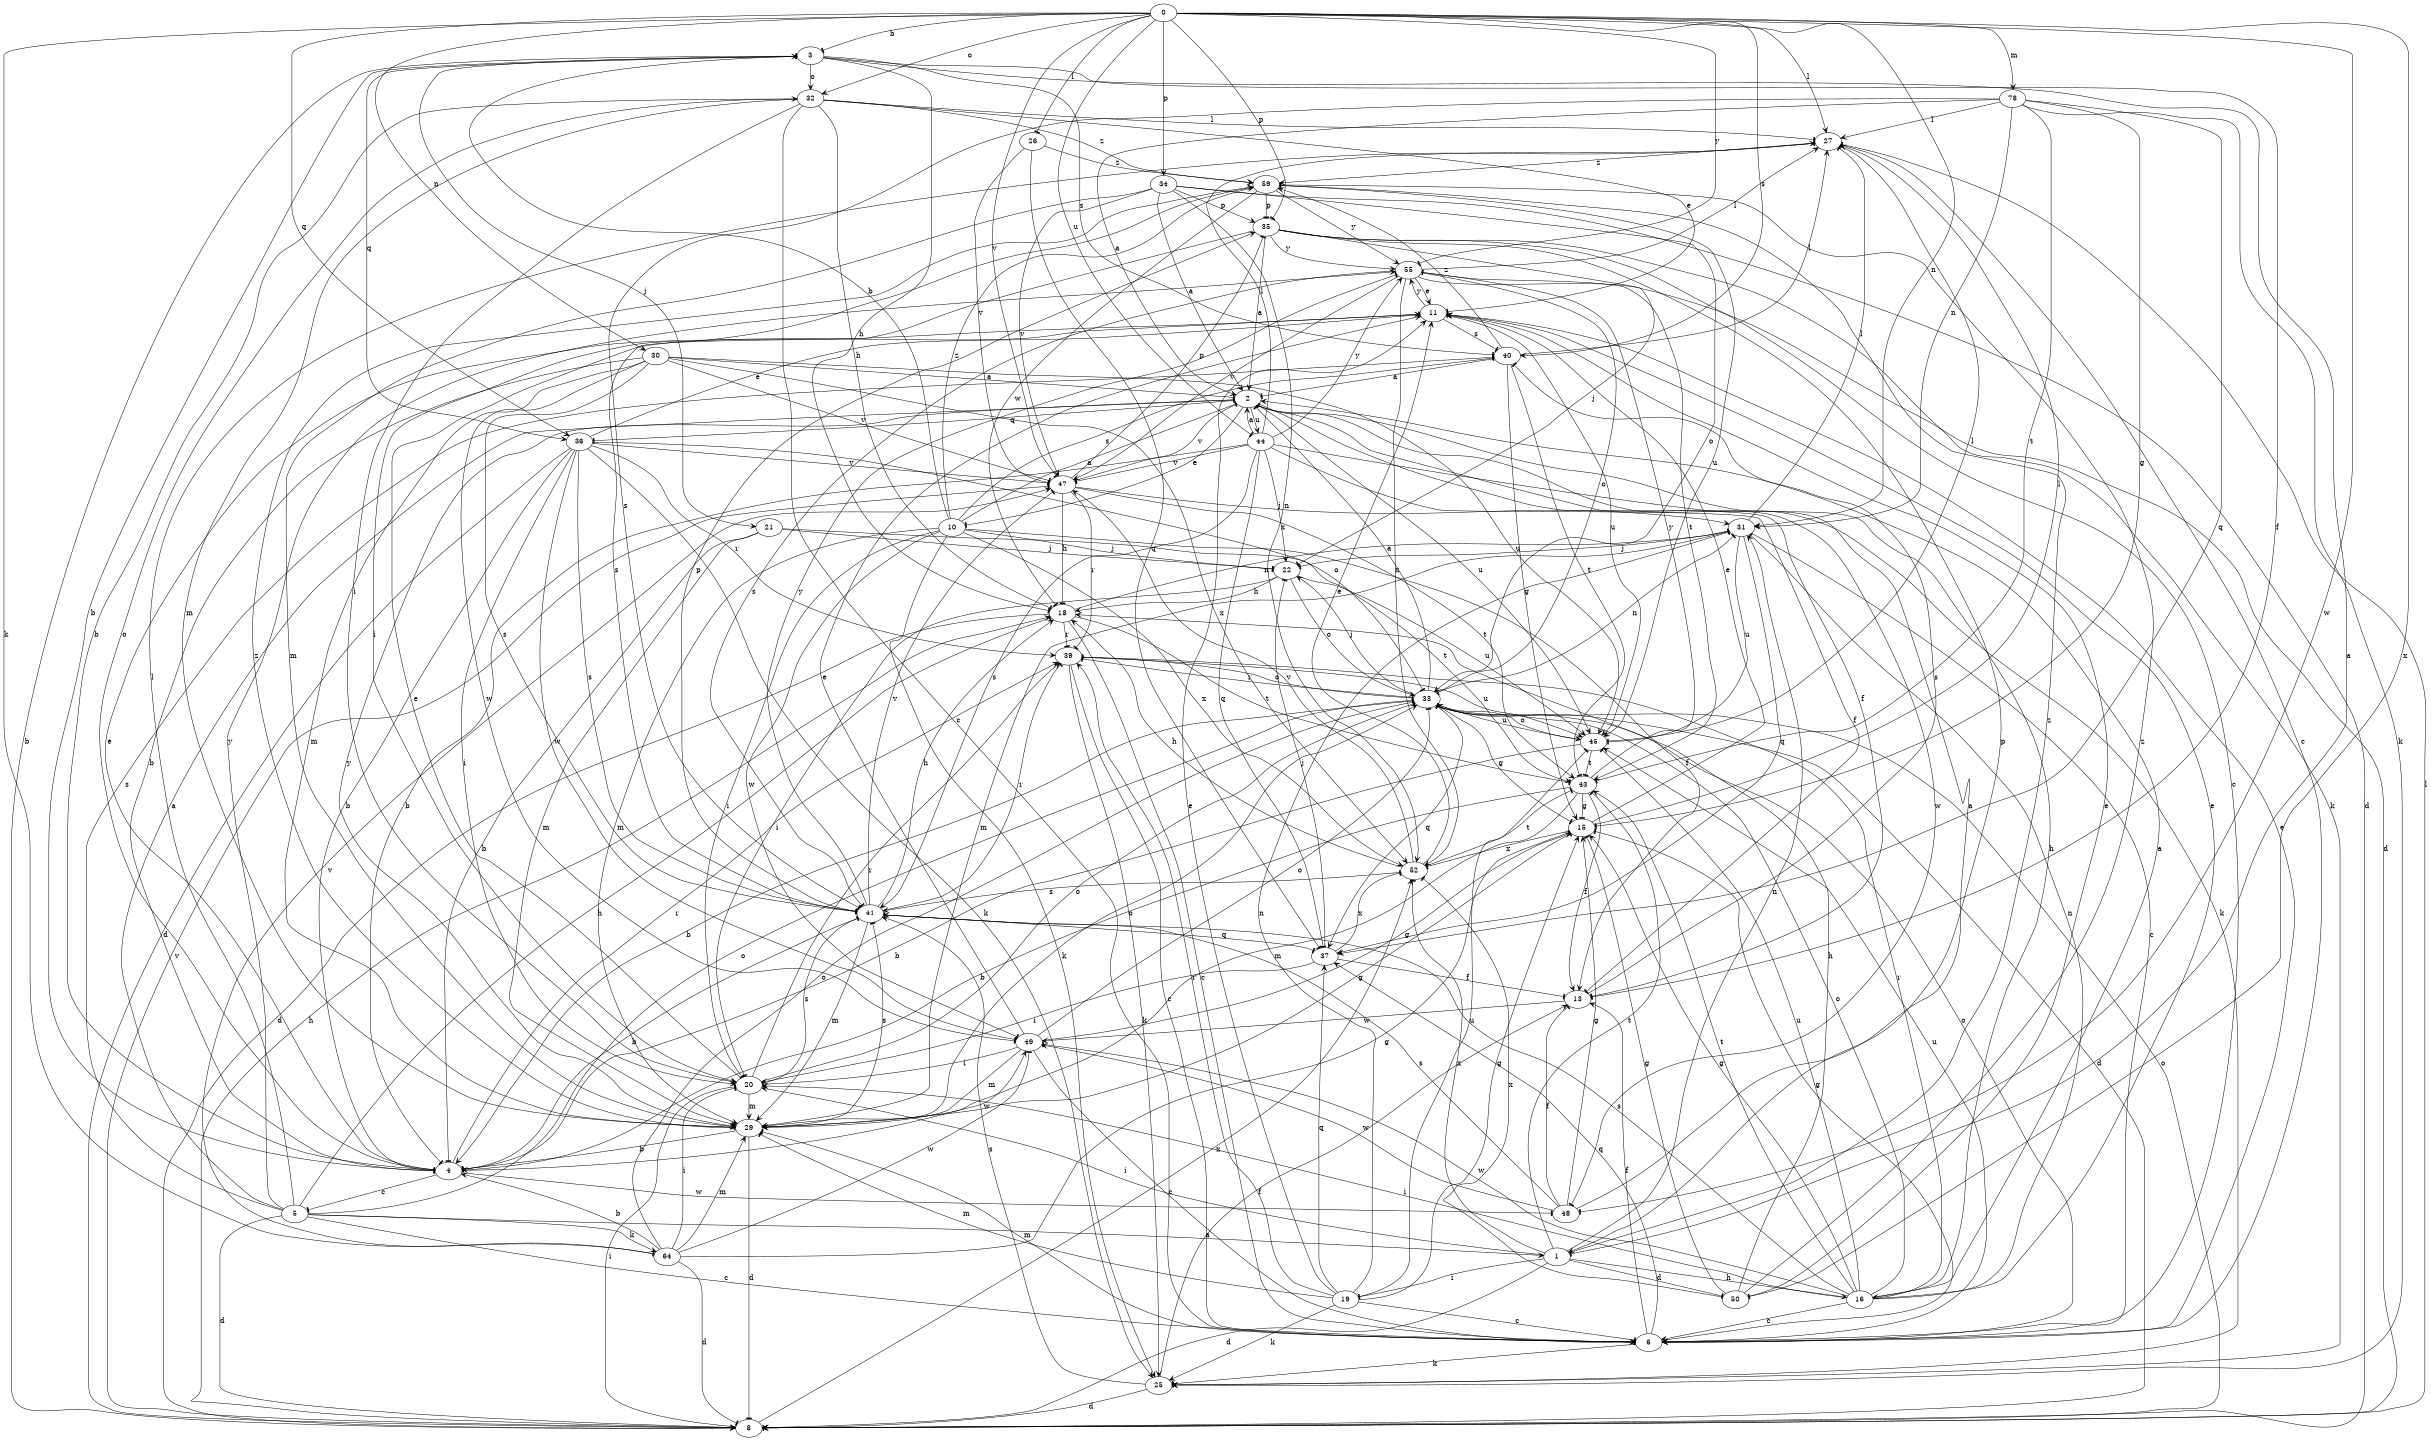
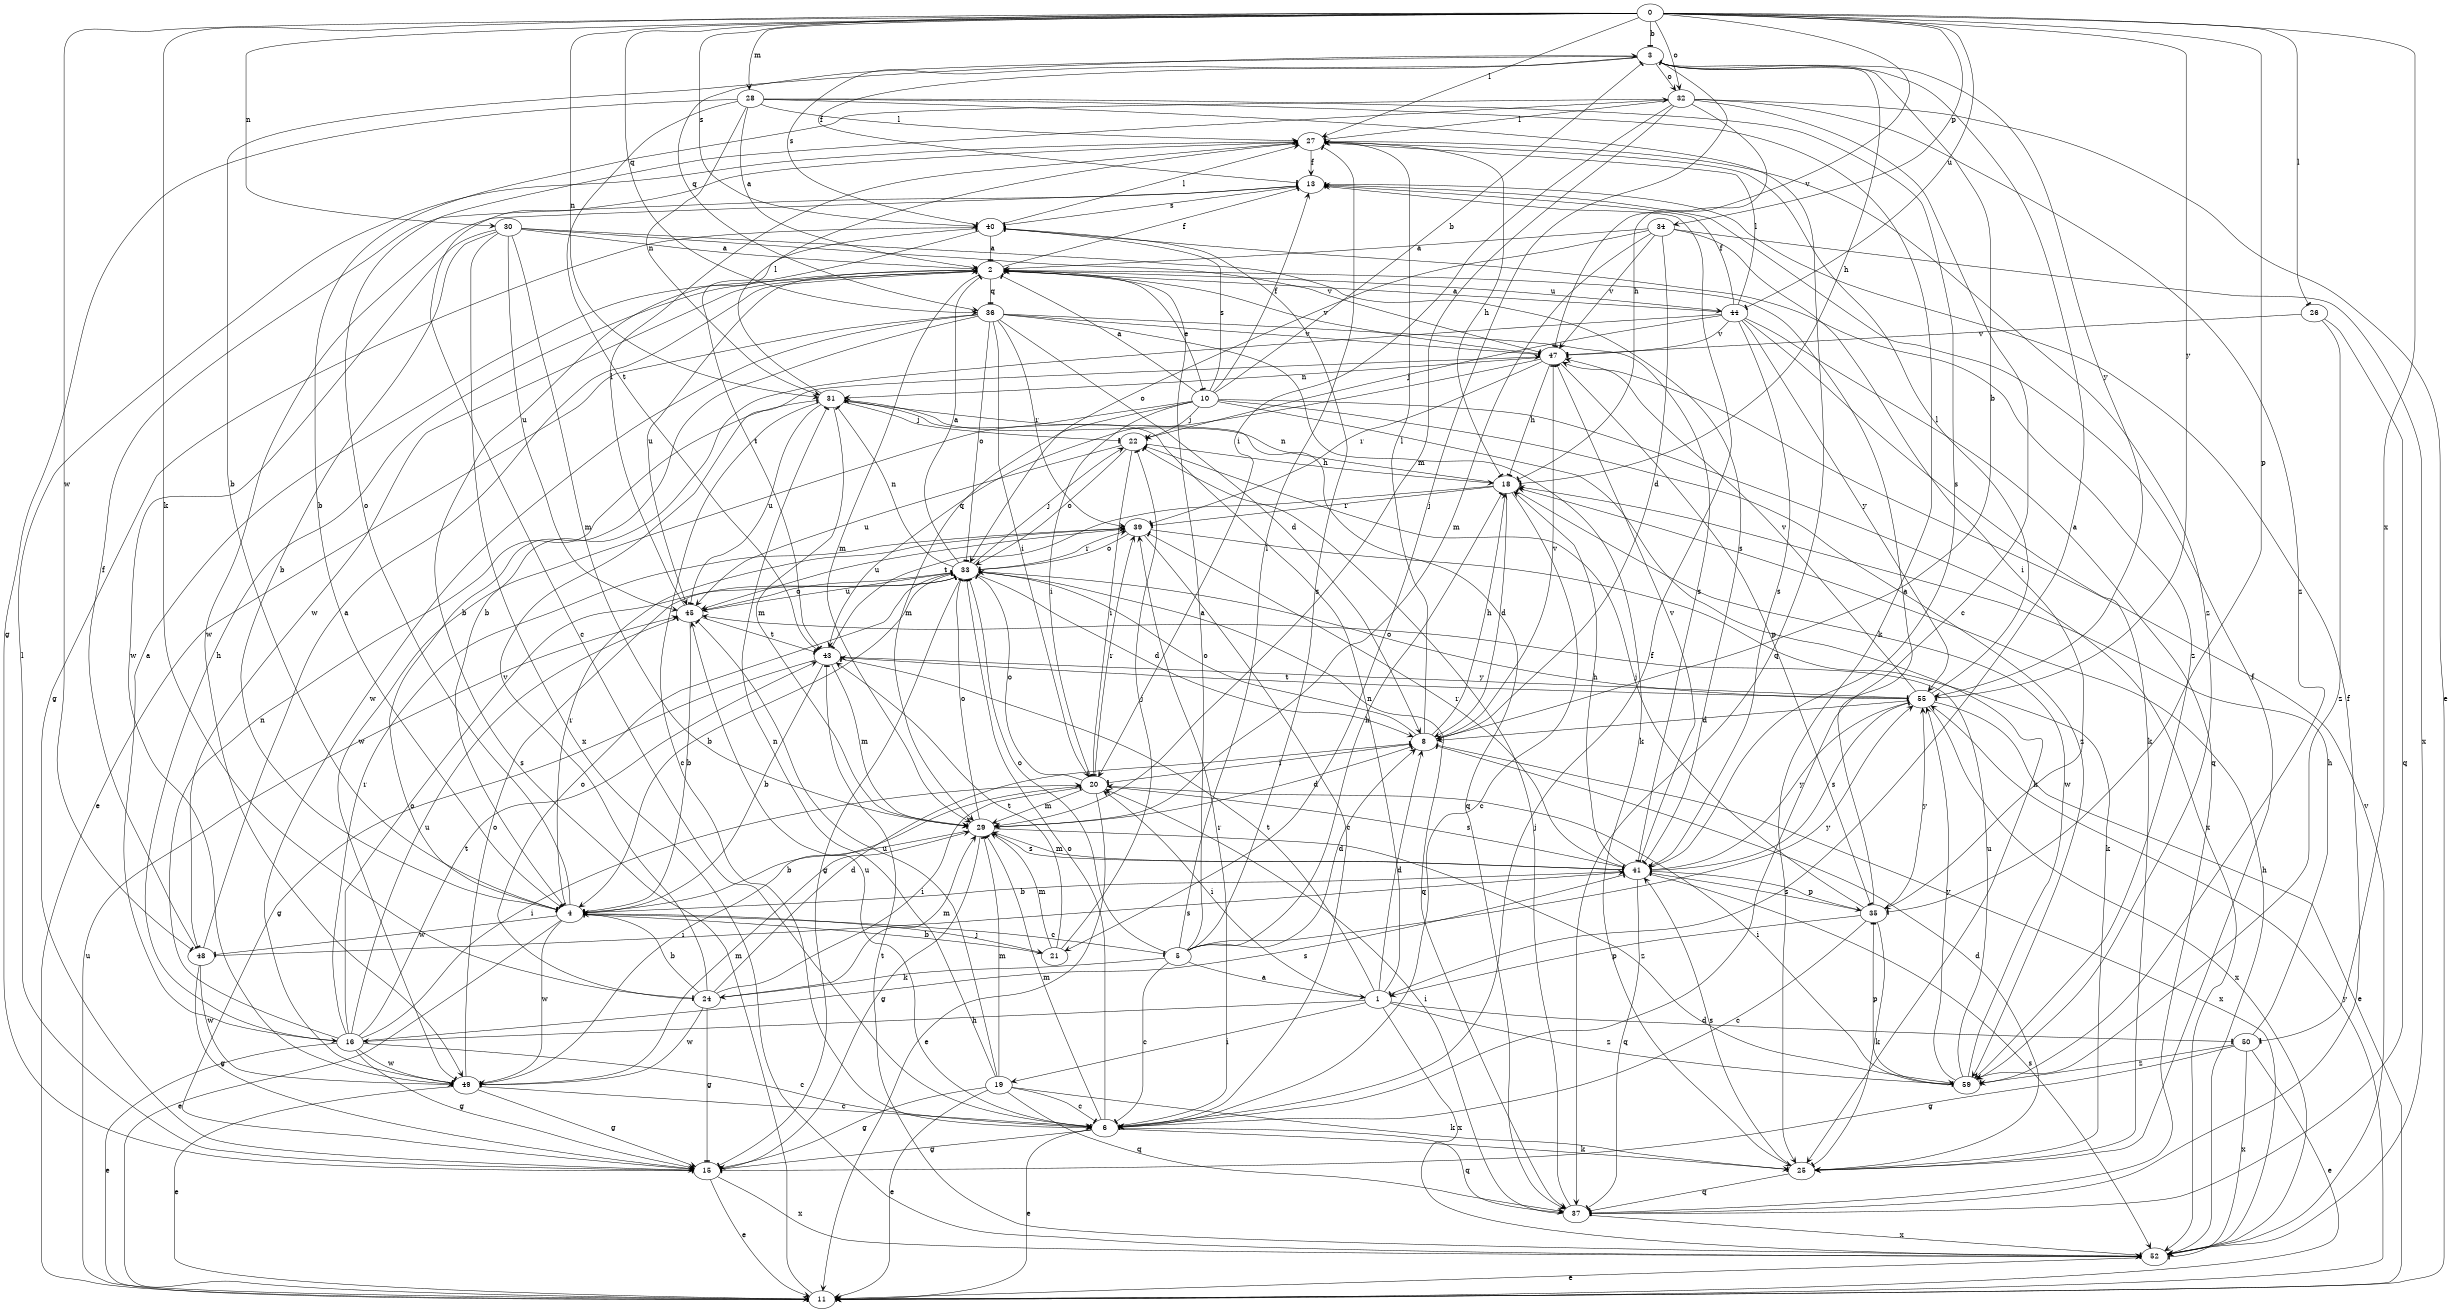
node "78": label "78" -> "28"
edge "34" -> "35": label "p" -> "i"
edge "27" -> "18": added, label "h"
edge "3" -> "55": added, label "y"
edge "47" -> "43": label "t" -> "q"
edge "33" -> "39": arrowhead tee -> vee
edge "45" -> "33": arrowhead vee -> tee
edge "2" -> "29": label "y" -> "m"
edge "15" -> "52": arrowhead tee -> vee
edge "52" -> "41": reversed
edge "43" -> "13": now "27" -> "13"
edge "4" -> "21": added, label "j"
edge "29" -> "33": arrowhead vee -> tee
edge "19" -> "39": now "6" -> "39"
edge "49" -> "20": reversed
edge "25" -> "37": added, label "q"
node "64": label "64" -> "24"
edge "1" -> "19": arrowhead tee -> vee
edge "8" -> "33": arrowhead tee -> vee
